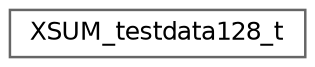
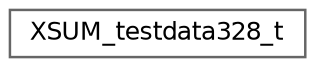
node "XSUM_testdata128_t": label "XSUM_testdata128_t" -> "XSUM_testdata328_t"
